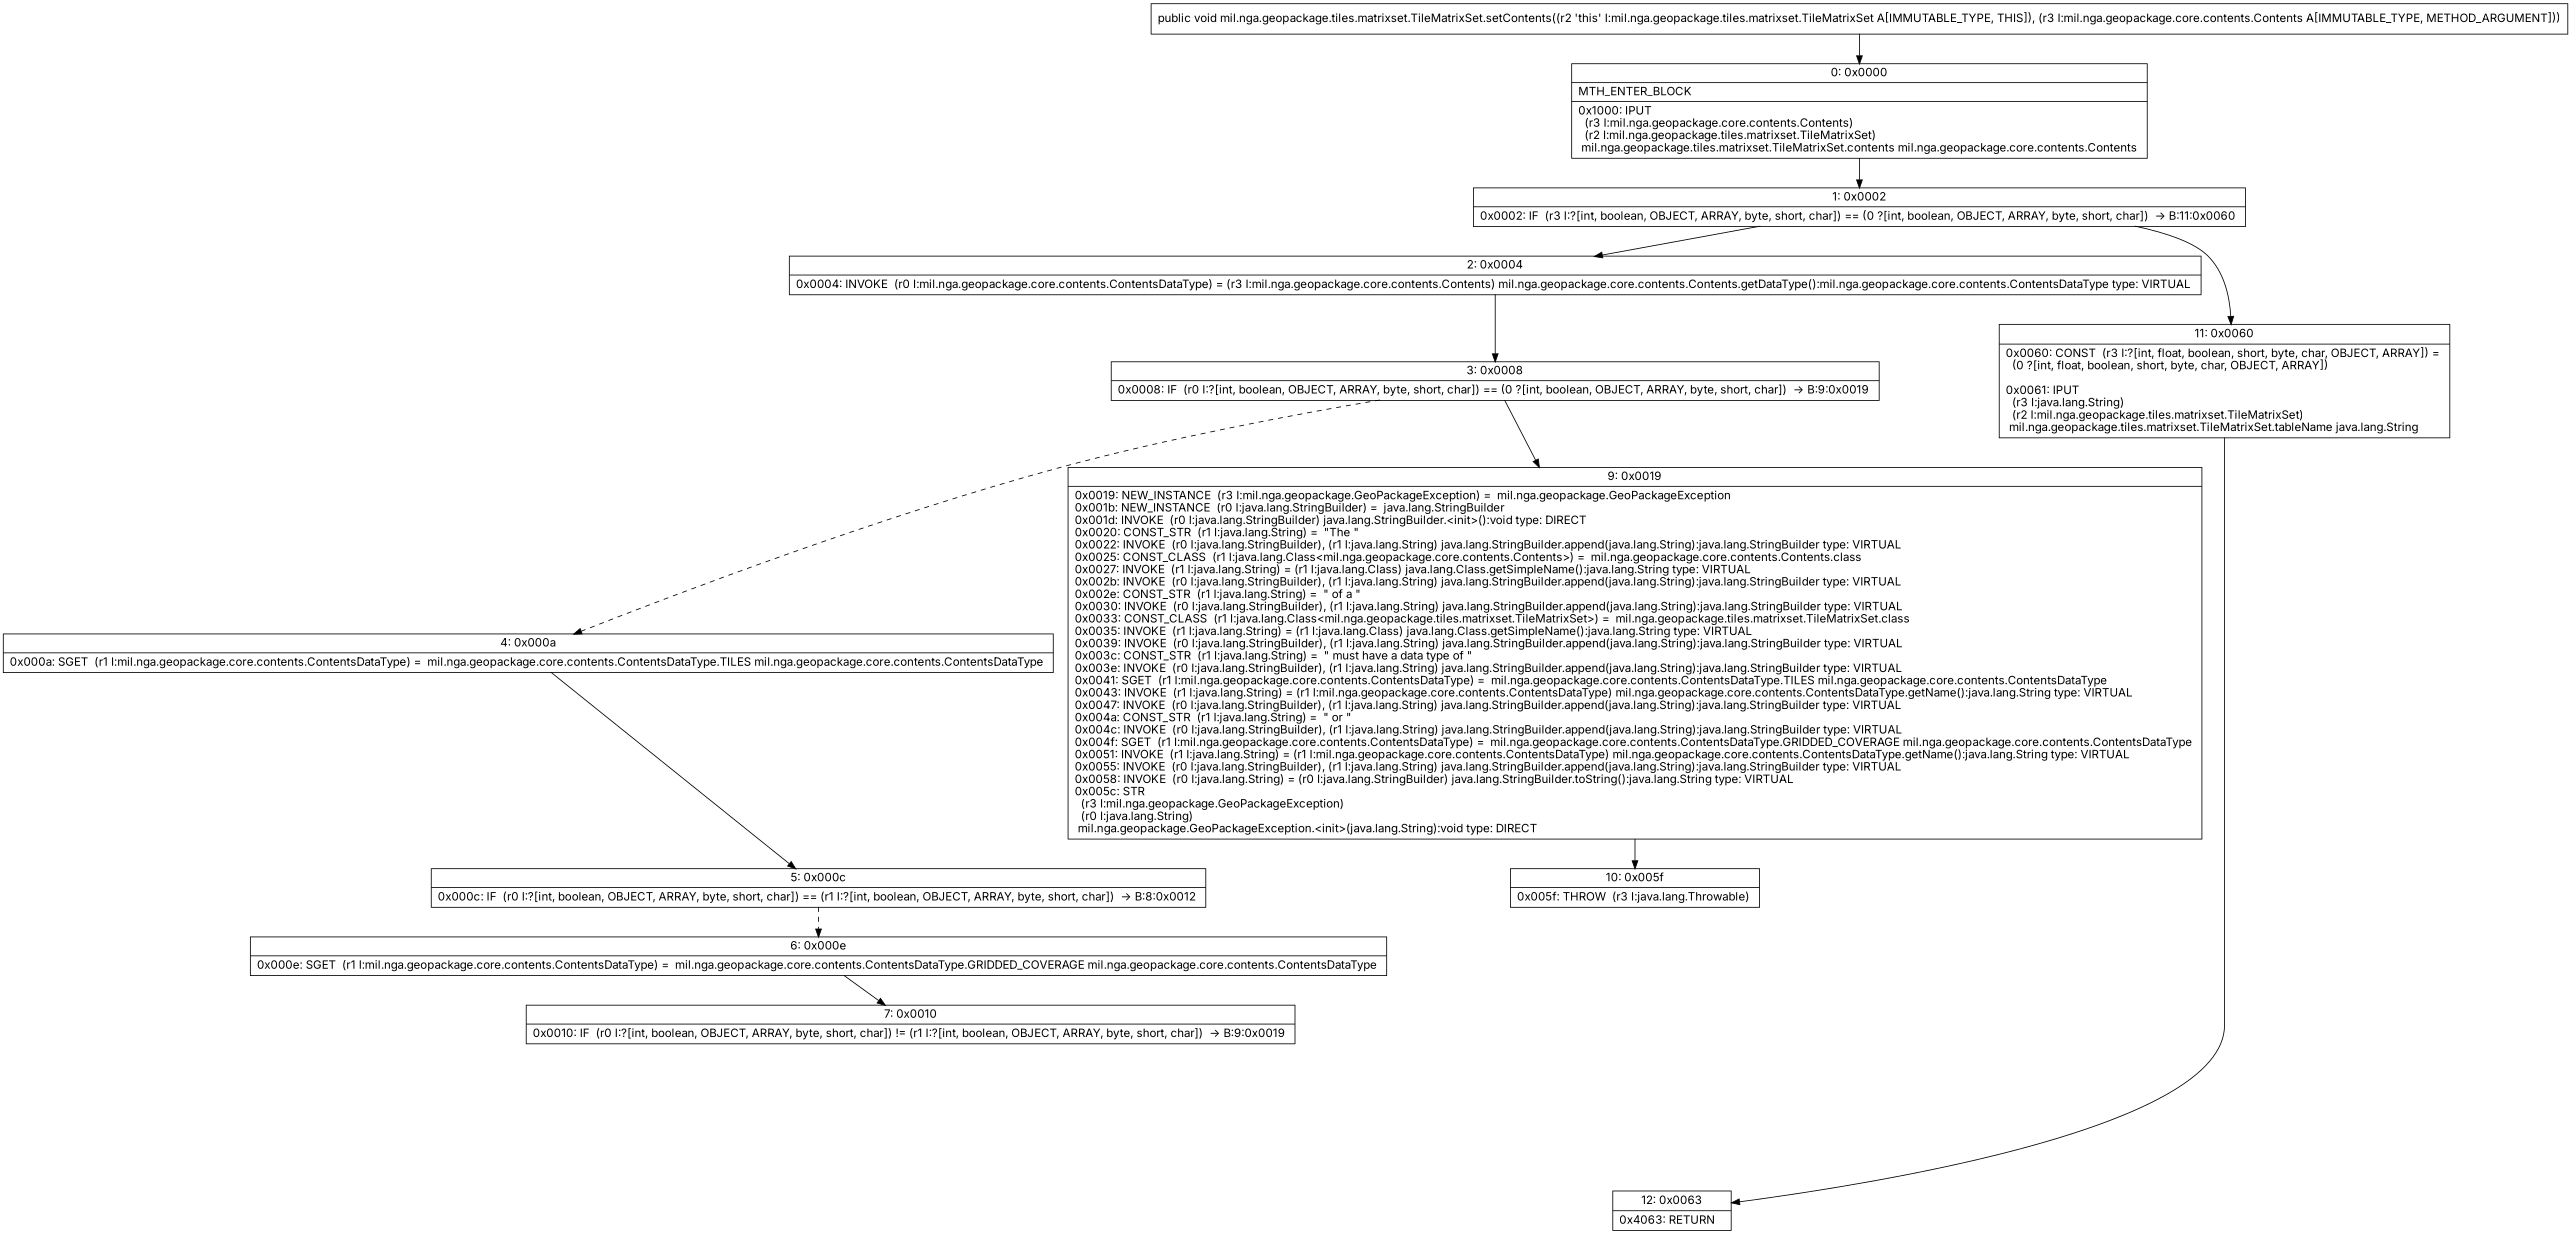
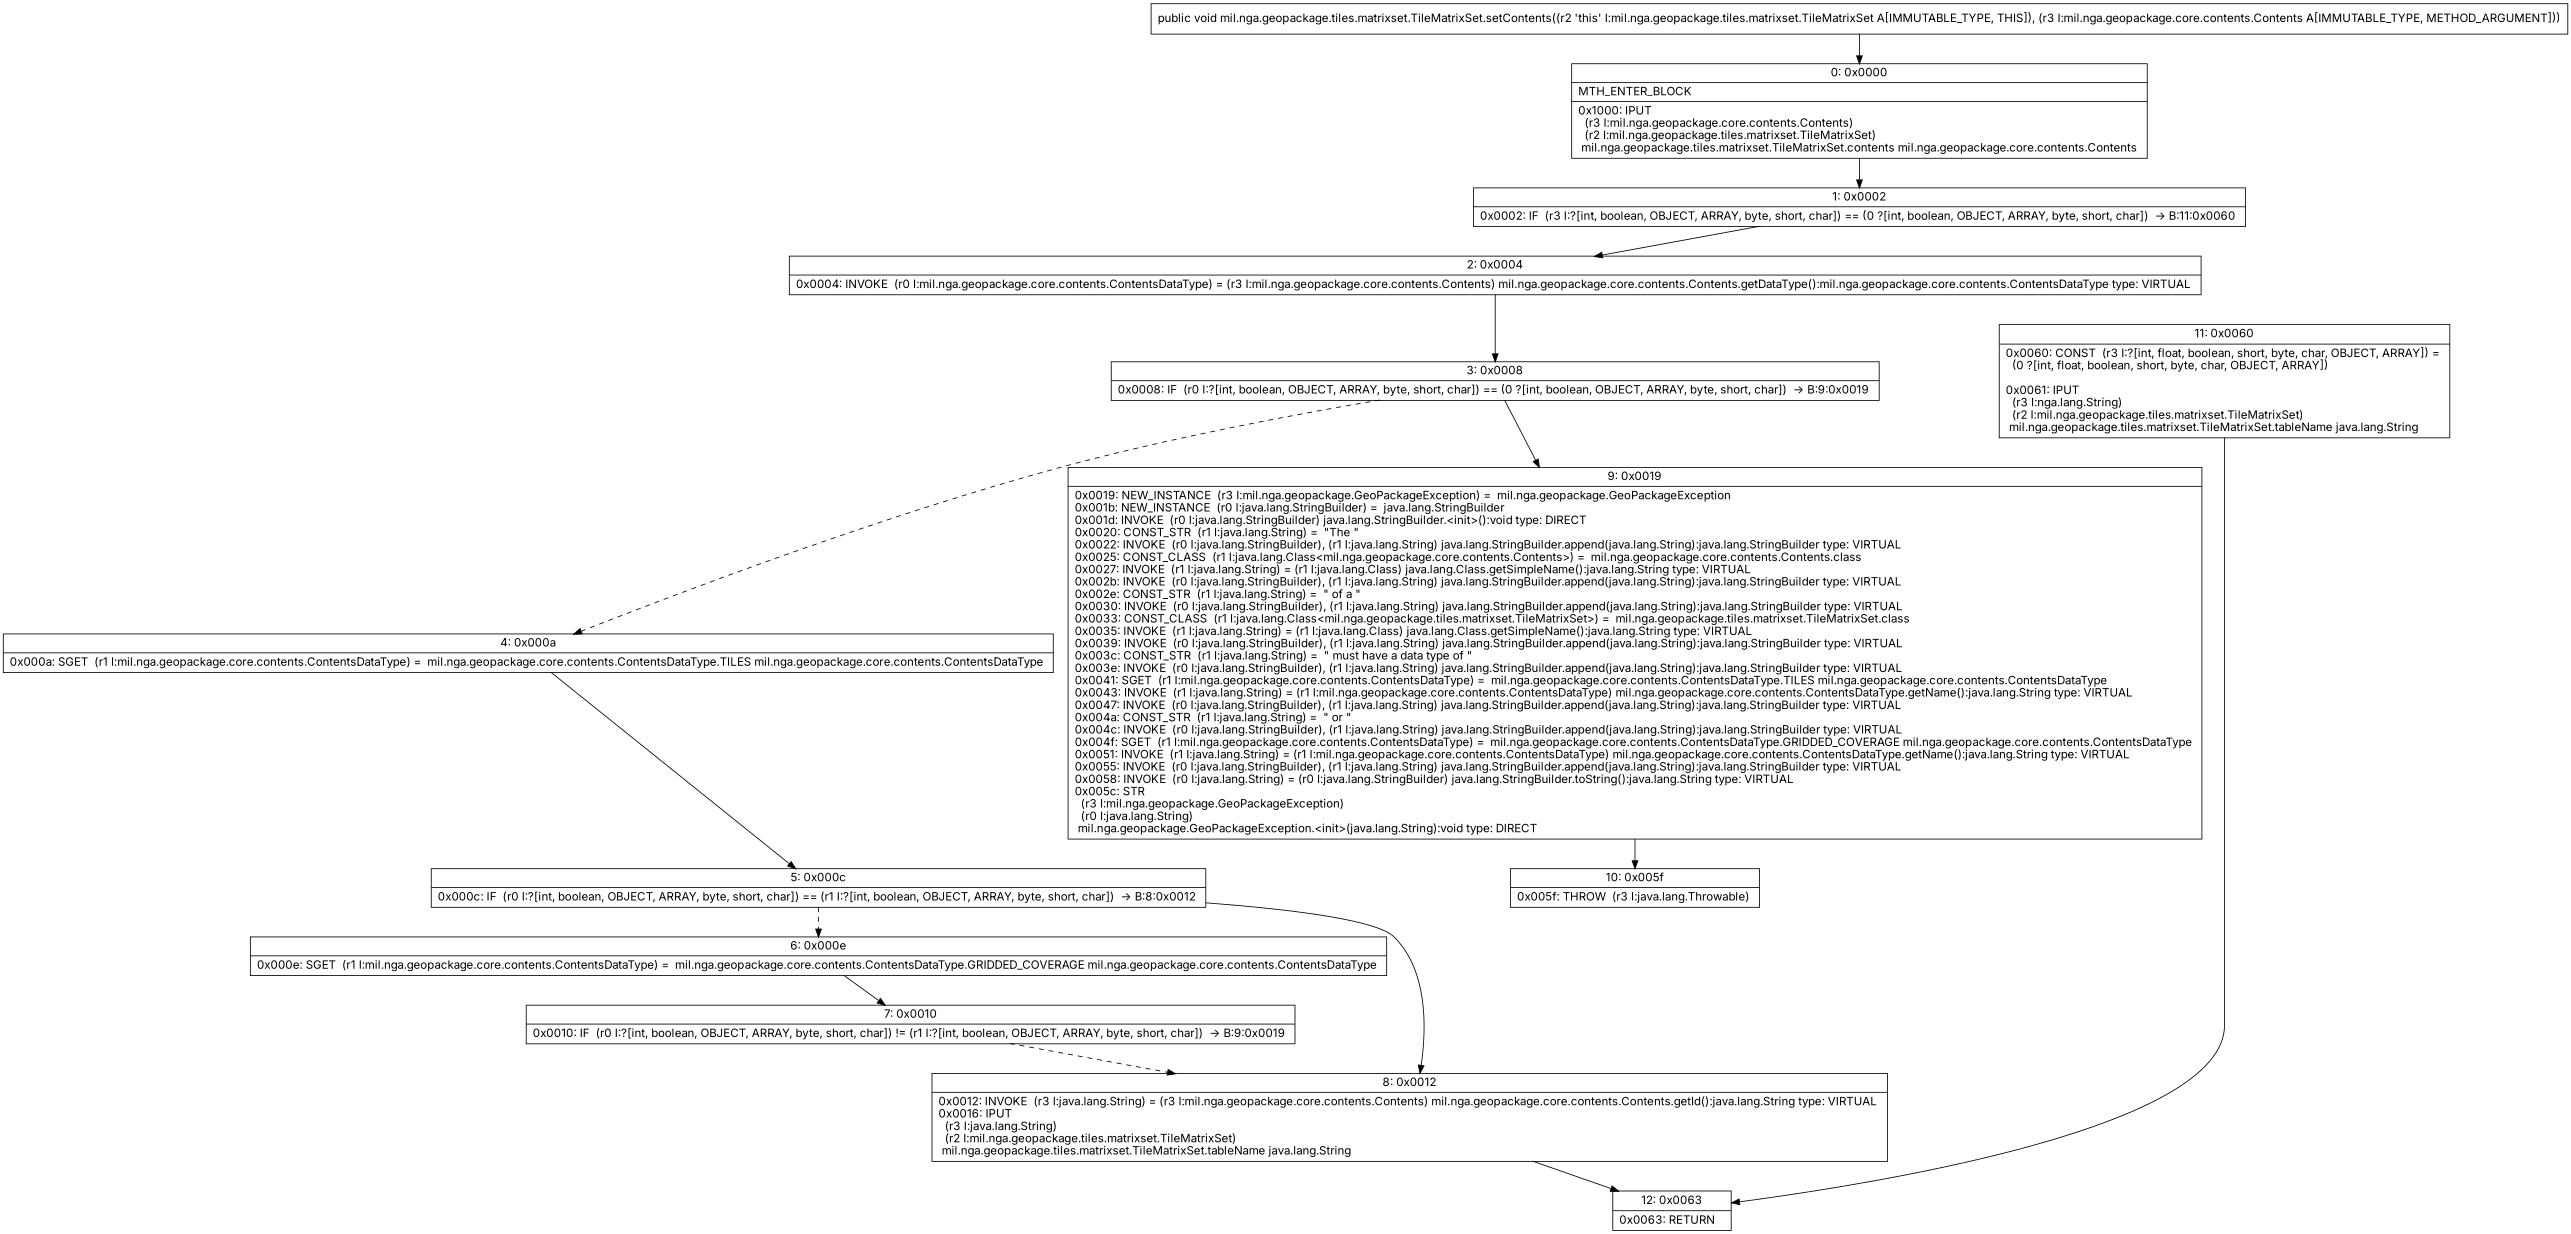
edge "1: 0x0002" -> "11: 0x0060": removed
node "11: 0x0060": text "(r3 I:java.lang.String)" -> "(r3 I:nga.lang.String)"
node "8: 0x0012": added
node "12: 0x0063": text "0x4063: RETURN" -> "0x0063: RETURN"
